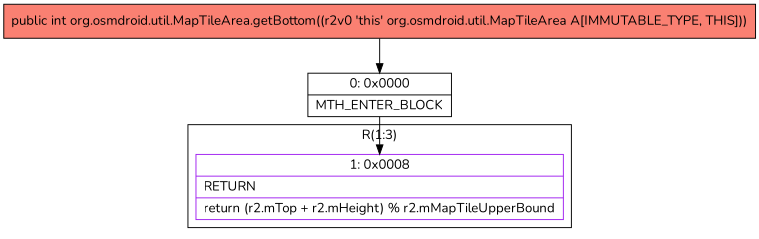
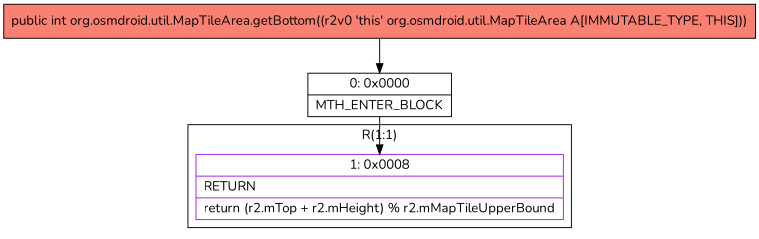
cluster "R(1:3)": label "R(1:3)" -> "R(1:1)"
